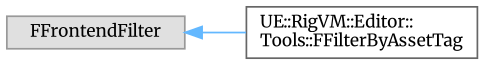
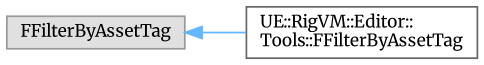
node "FFrontendFilter": label "FFrontendFilter" -> "FFilterByAssetTag"
